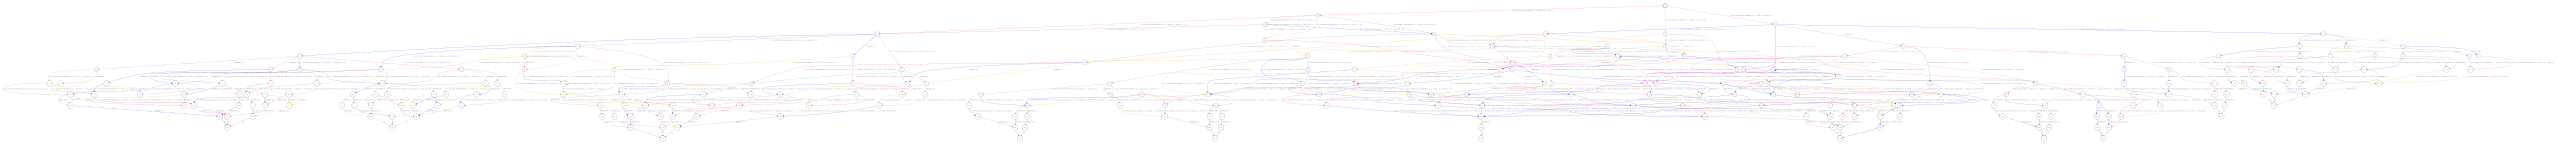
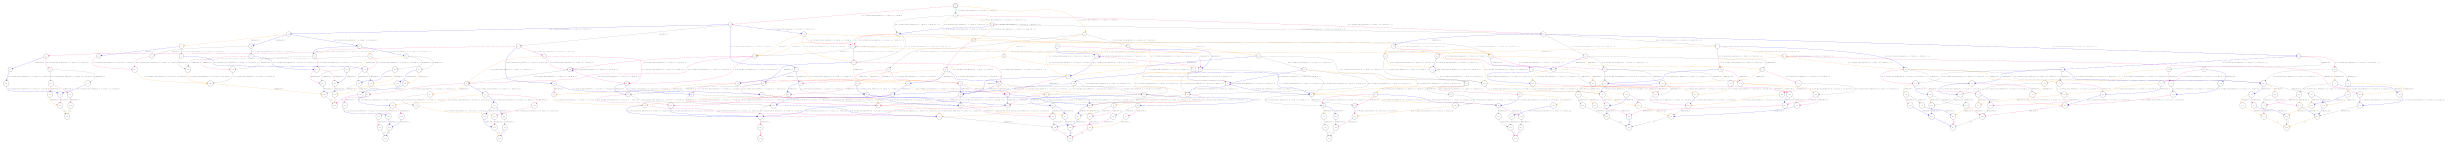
edge "30" -> "65": removed, label "TERMINATE !1"
edge "67" -> "69": now "67" -> "166"
